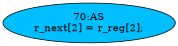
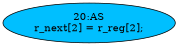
node "70:AS r_next[2] = r_reg[2];": label "70:AS r_next[2] = r_reg[2];" -> "20:AS r_next[2] = r_reg[2];"
